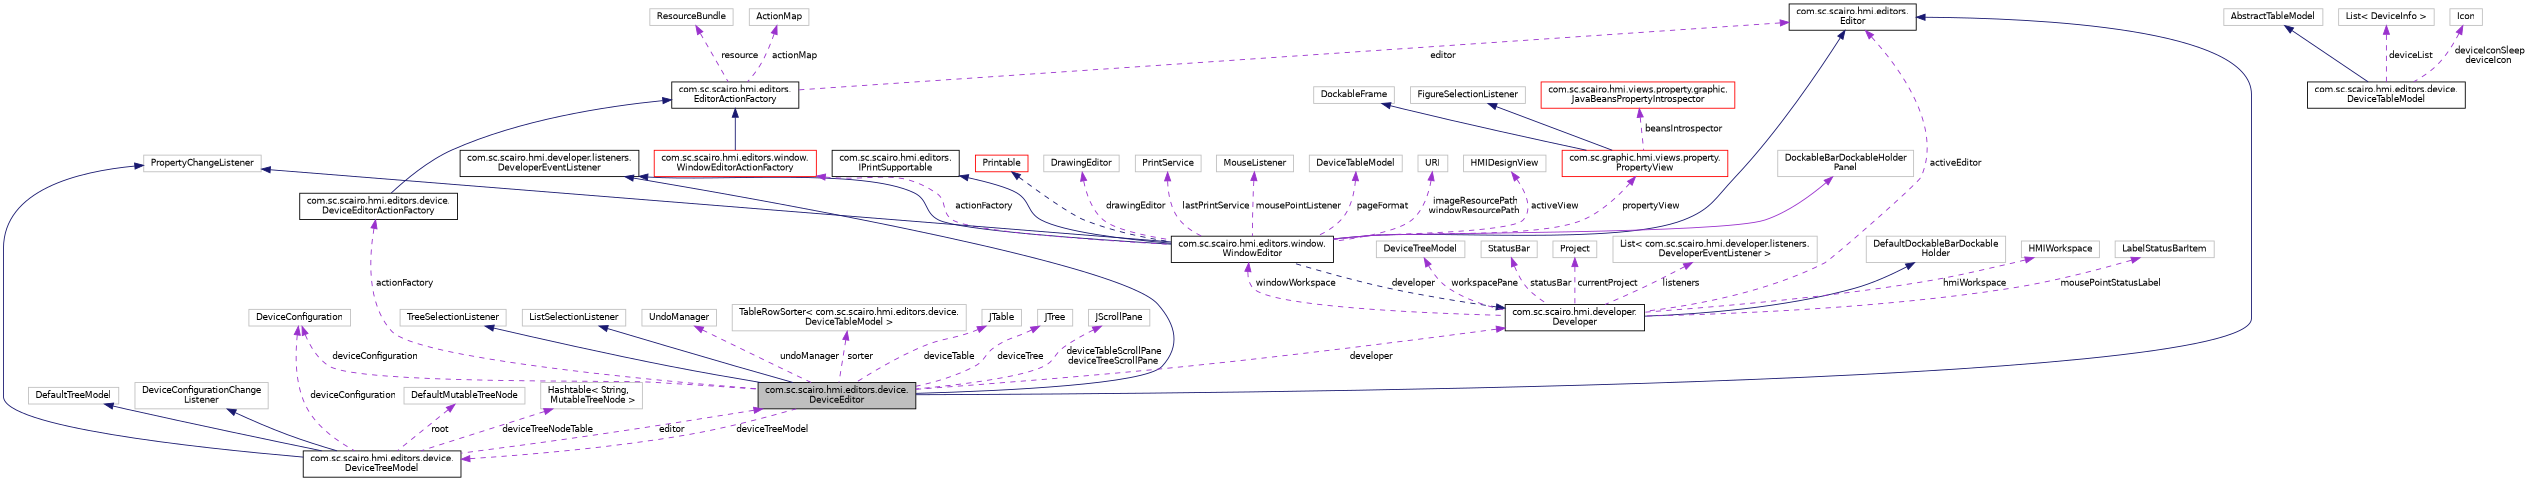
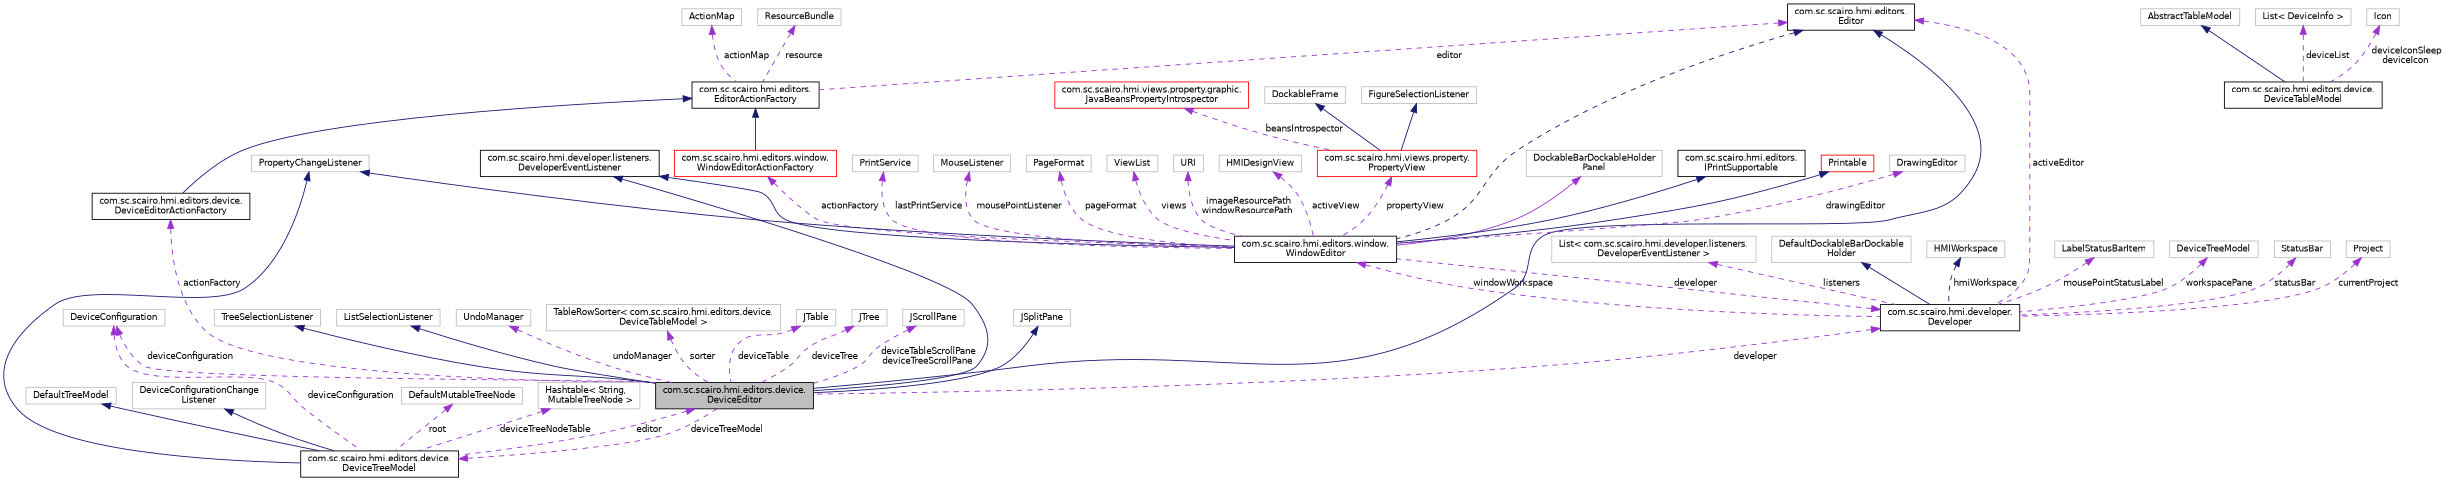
node "ViewList": added
node "DeviceTableModel": label "DeviceTableModel" -> "PageFormat"
node "com.sc.graphic.hmi.views.property. PropertyView": label "com.sc.graphic.hmi.views.property. PropertyView" -> "com.sc.scairo.hmi.views.property. PropertyView"
edge "com.sc.scairo.hmi.editors.window. WindowEditor" -> "Printable": style dashed -> solid
edge "com.sc.scairo.hmi.editors.window. WindowEditor" -> "com.sc.scairo.hmi.editors. Editor": style solid -> dashed
edge "com.sc.scairo.hmi.editors.window. WindowEditor" -> "com.sc.scairo.hmi.developer. Developer": color midnightblue -> darkorchid3
edge "com.sc.scairo.hmi.developer. Developer" -> "HMIWorkspace": color darkorchid3 -> midnightblue
node "JSplitPane": added
